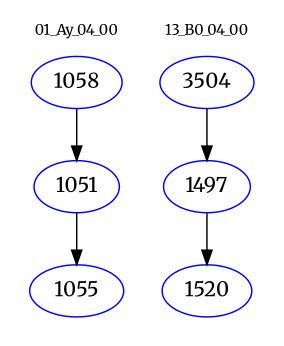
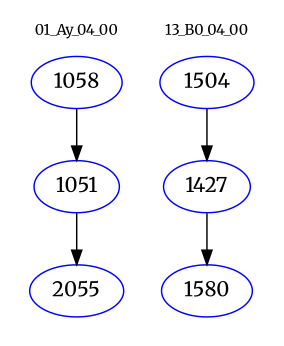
node "3504": label "3504" -> "1504"
node "1497": label "1497" -> "1427"
node "1055": label "1055" -> "2055"
node "1520": label "1520" -> "1580"
